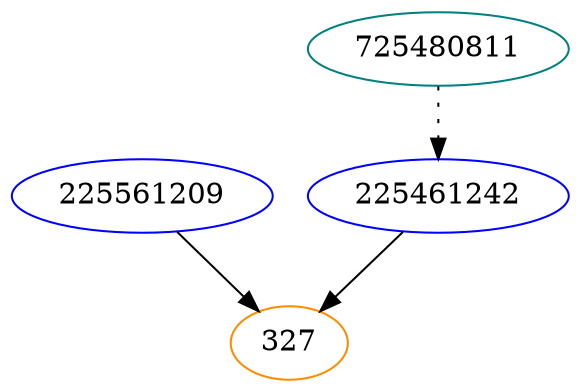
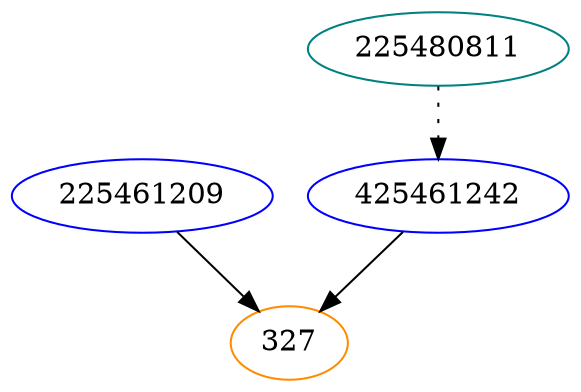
node "725480811": label "725480811" -> "225480811"
node "225561209": label "225561209" -> "225461209"
node "225461242": label "225461242" -> "425461242"
